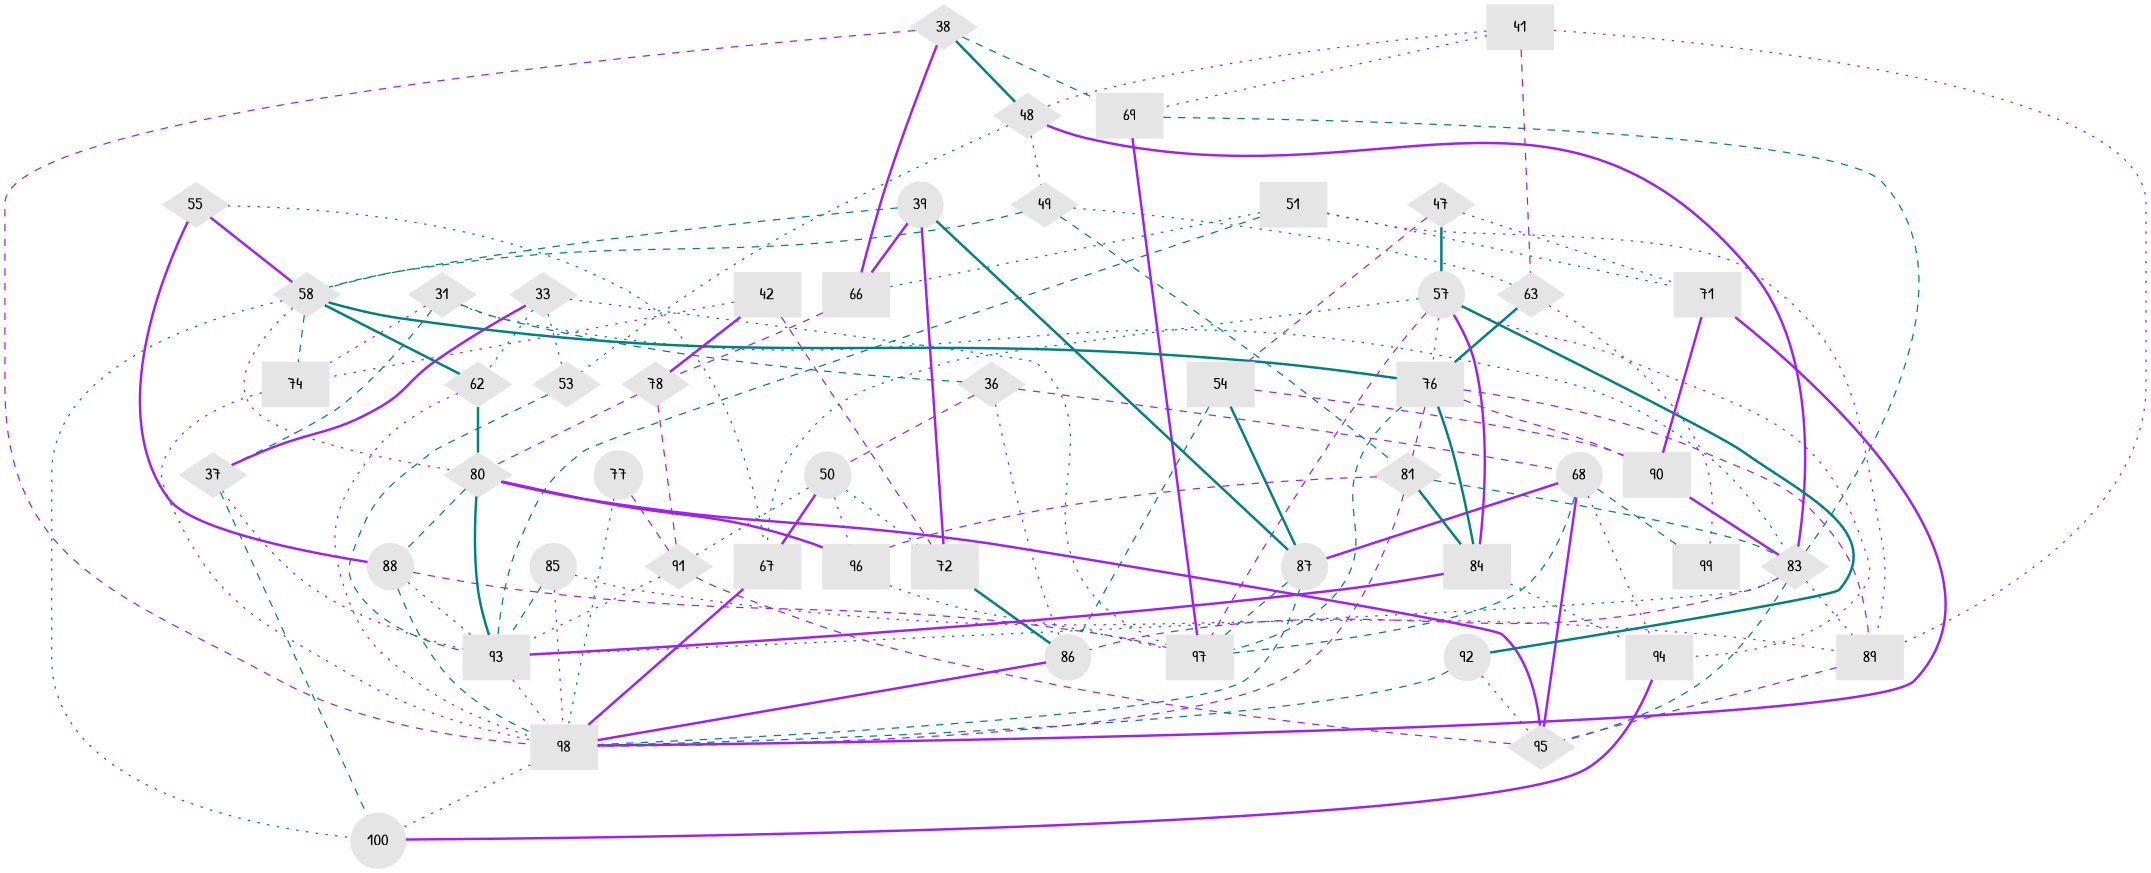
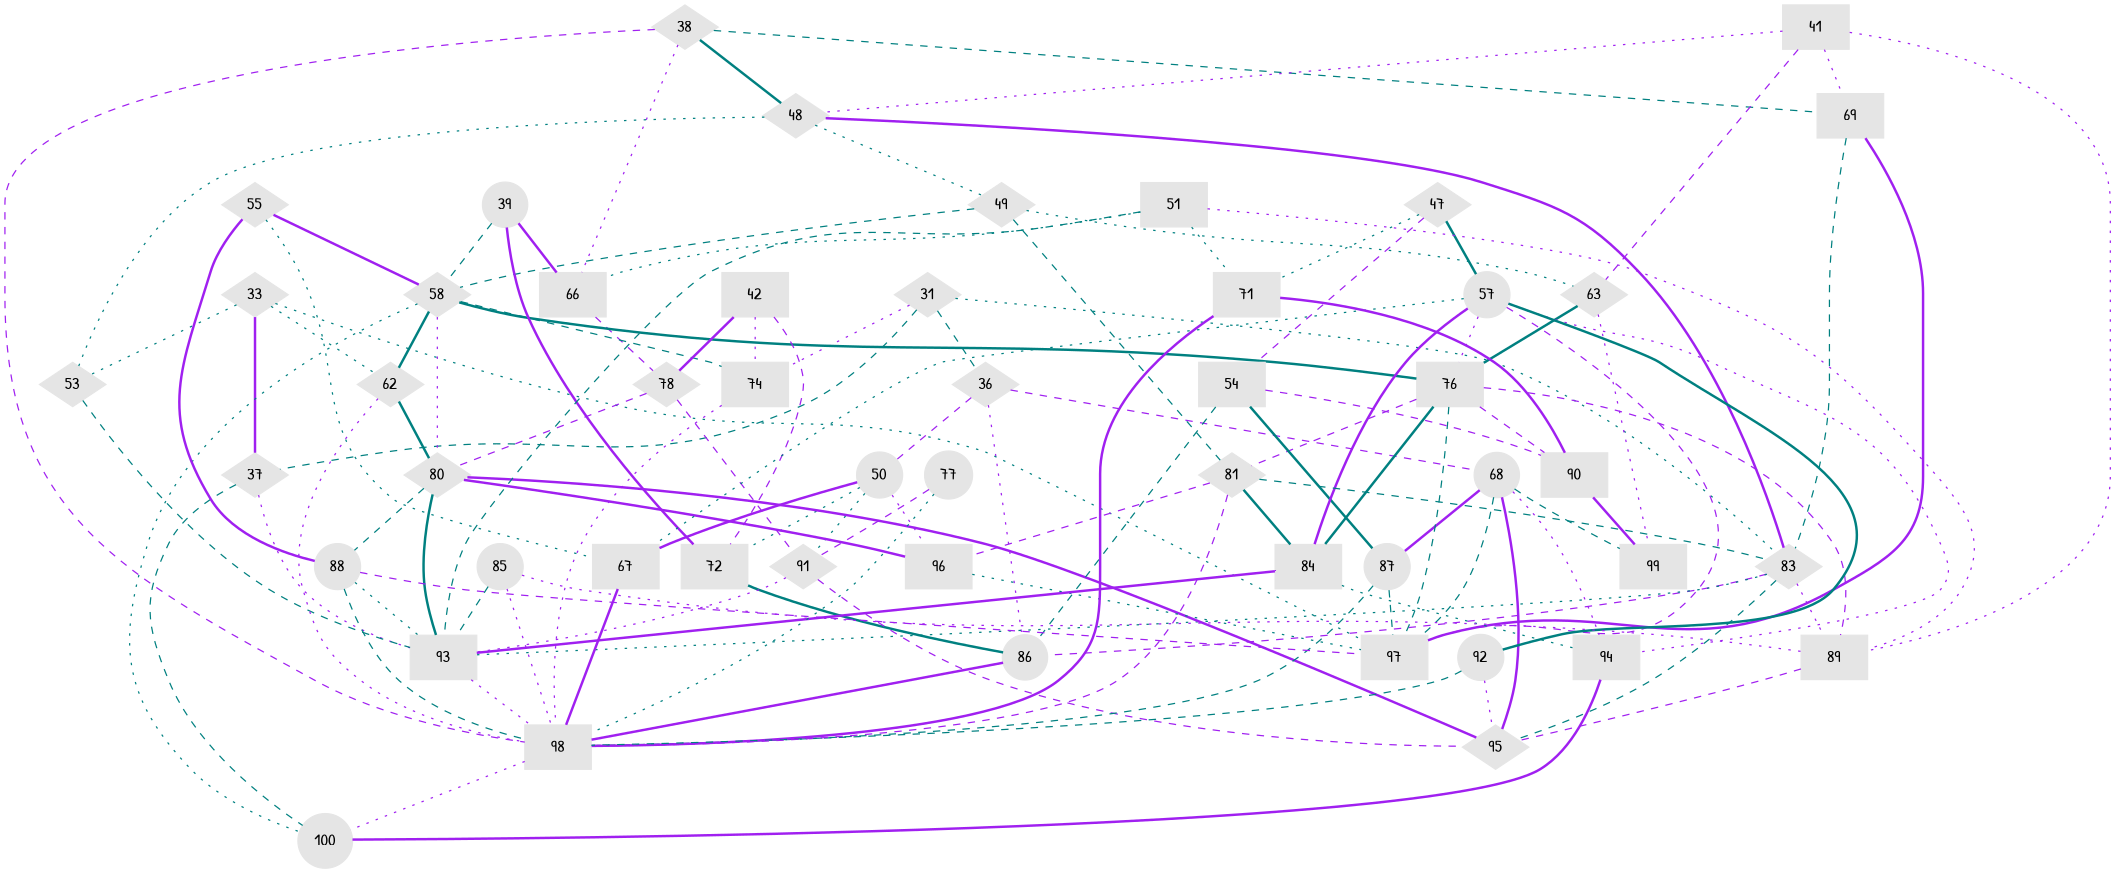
edge "38" -- "66": style bold -> dotted
edge "39" -- "87": removed
edge "90" -- "83": now "90" -- "99"
